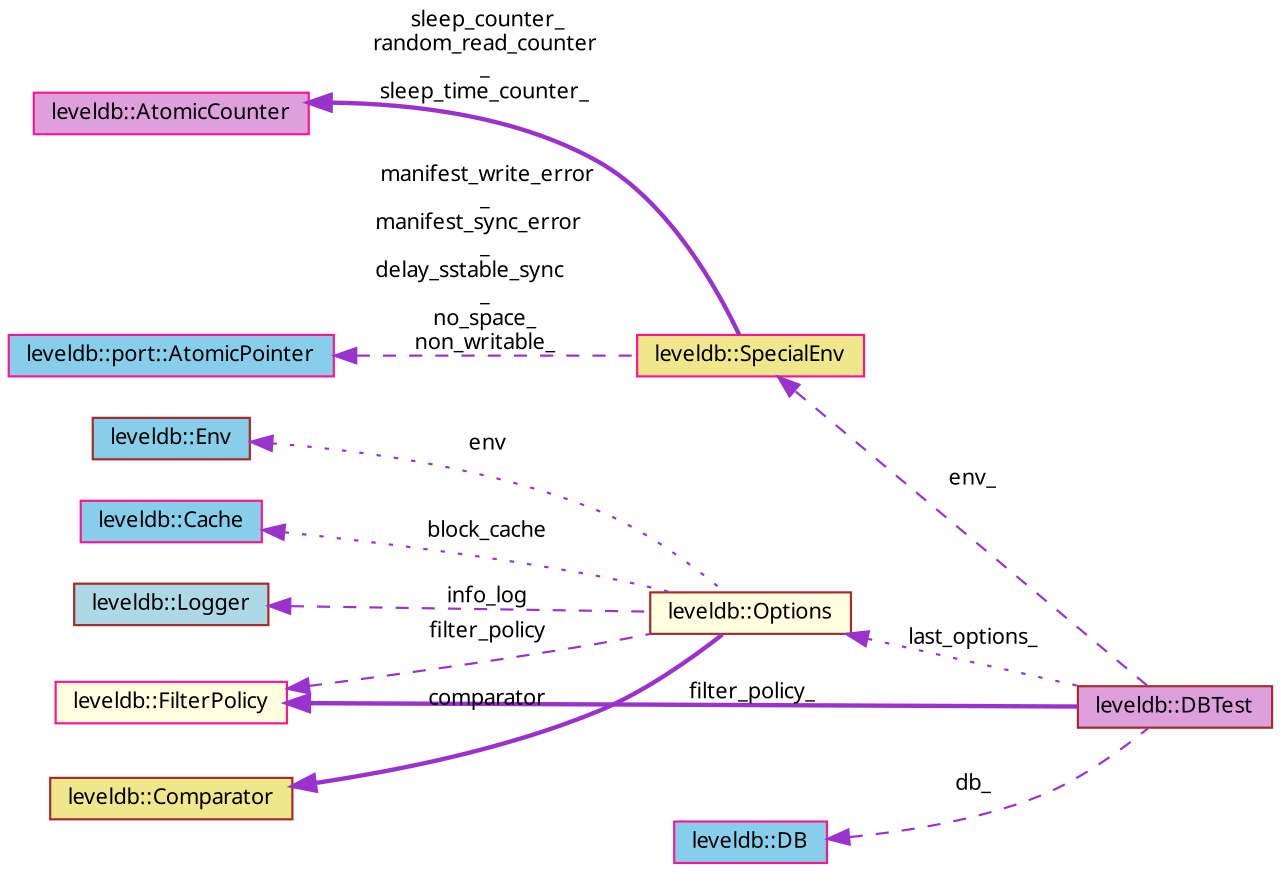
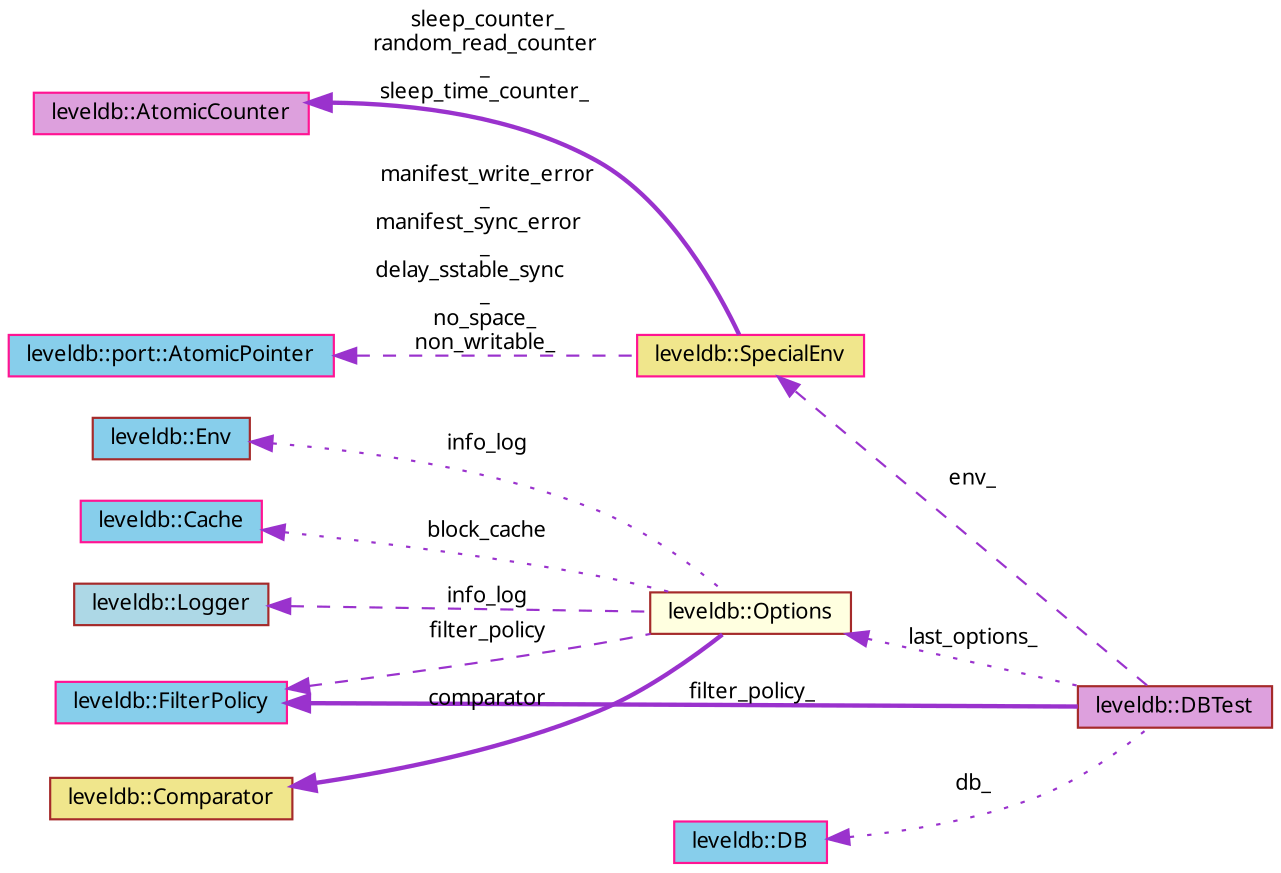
edge "leveldb::Options" -> "leveldb::Env": label " env" -> " info_log"
node "leveldb::FilterPolicy": fillcolor lightyellow -> skyblue
edge "leveldb::DBTest" -> "leveldb::DB": style dashed -> dotted
